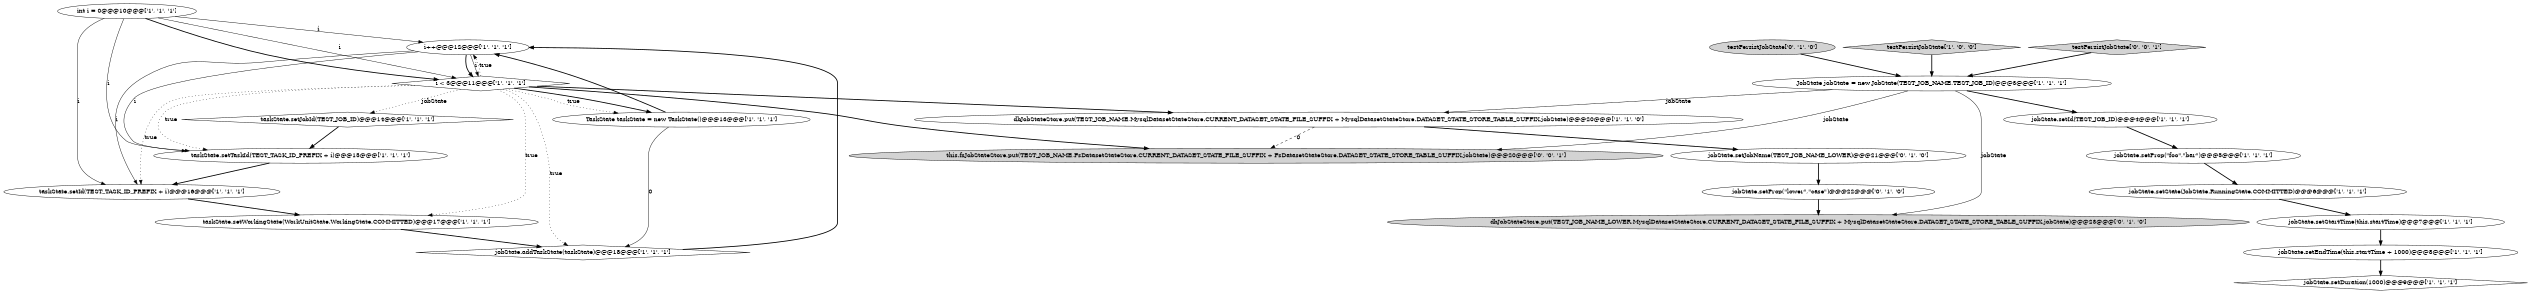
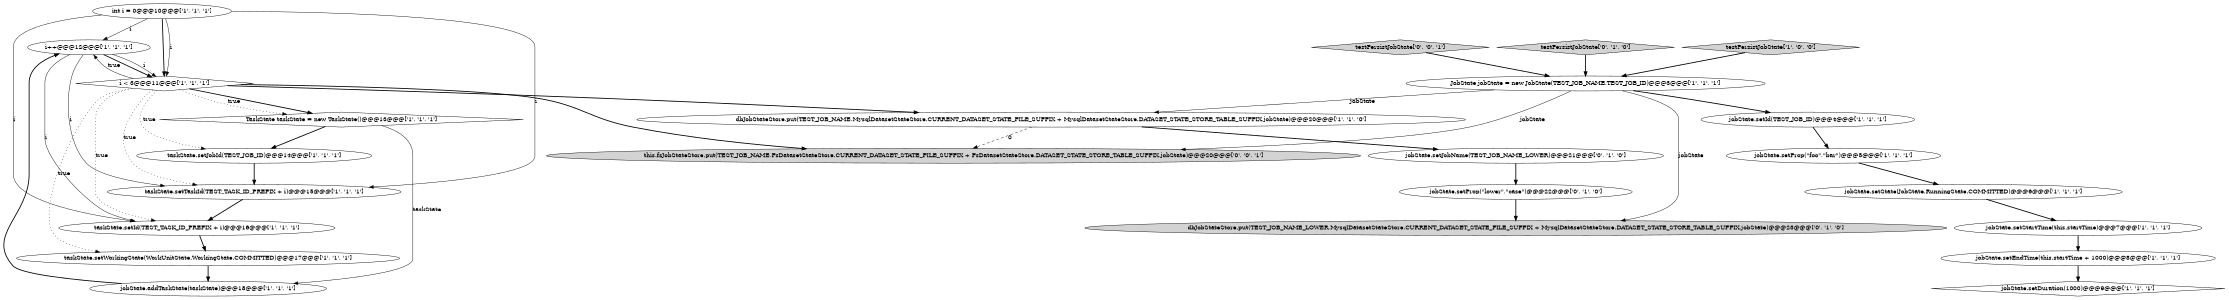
node "testPersistJobState['0', '1', '0']": shape ellipse -> diamond
edge "i < 3@@@11@@@['1', '1', '1']" -> "i++@@@12@@@['1', '1', '1']": style dotted -> solid
edge "TaskState taskState = new TaskState()@@@13@@@['1', '1', '1']" -> "i++@@@12@@@['1', '1', '1']": now "TaskState taskState = new TaskState()@@@13@@@['1', '1', '1']" -> "taskState.setJobId(TEST_JOB_ID)@@@14@@@['1', '1', '1']"
edge "i < 3@@@11@@@['1', '1', '1']" -> "taskState.setJobId(TEST_JOB_ID)@@@14@@@['1', '1', '1']": label "jobState" -> "true"
node "taskState.setJobId(TEST_JOB_ID)@@@14@@@['1', '1', '1']": shape diamond -> ellipse
node "TaskState taskState = new TaskState()@@@13@@@['1', '1', '1']": shape ellipse -> diamond
edge "i < 3@@@11@@@['1', '1', '1']" -> "jobState.addTaskState(taskState)@@@18@@@['1', '1', '1']": removed, label "true"
edge "TaskState taskState = new TaskState()@@@13@@@['1', '1', '1']" -> "jobState.addTaskState(taskState)@@@18@@@['1', '1', '1']": label "0" -> "taskState"
node "jobState.addTaskState(taskState)@@@18@@@['1', '1', '1']": shape diamond -> ellipse
